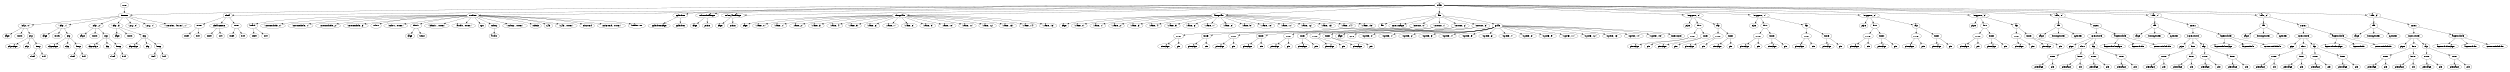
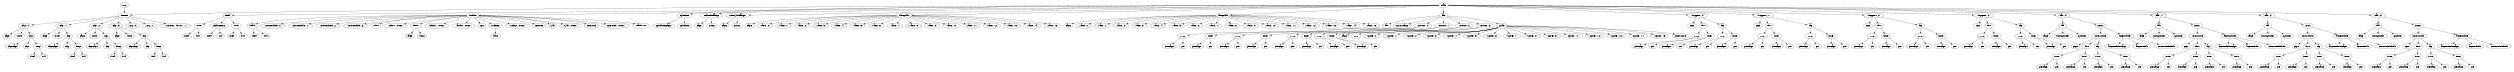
node "usbA2": label "usbA2" -> "outline2"
node "usbA3": label "usbA3" -> "centre3"
